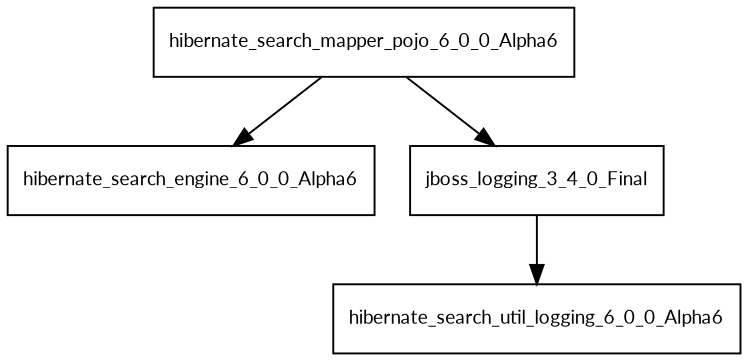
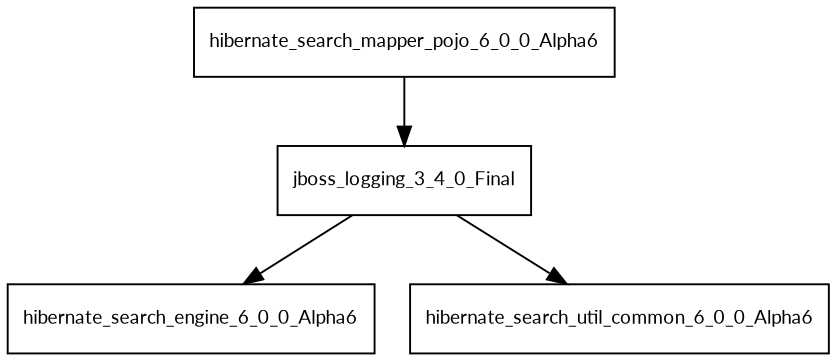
edge "hibernate_search_mapper_pojo_6_0_0_Alpha6" -> "hibernate_search_engine_6_0_0_Alpha6": now "jboss_logging_3_4_0_Final" -> "hibernate_search_engine_6_0_0_Alpha6"
node "hibernate_search_util_logging_6_0_0_Alpha6": label "hibernate_search_util_logging_6_0_0_Alpha6" -> "hibernate_search_util_common_6_0_0_Alpha6"
